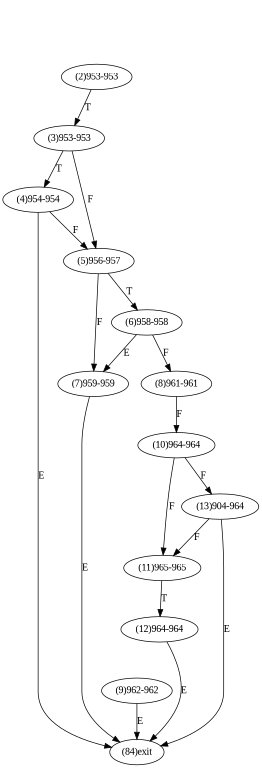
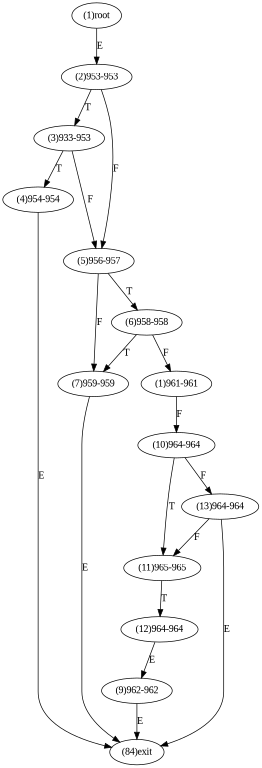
node "(1)root": added
node "(3)953-953": label "(3)953-953" -> "(3)933-953"
edge "(4)954-954" -> "(5)956-957": now "(2)953-953" -> "(5)956-957"
edge "(6)958-958" -> "(7)959-959": label "E" -> "T"
node "(8)961-961": label "(8)961-961" -> "(1)961-961"
edge "(10)964-964" -> "(11)965-965": label "F" -> "T"
node "(13)904-964": label "(13)904-964" -> "(13)964-964"
edge "(12)964-964" -> "(84)exit": now "(12)964-964" -> "(9)962-962"
